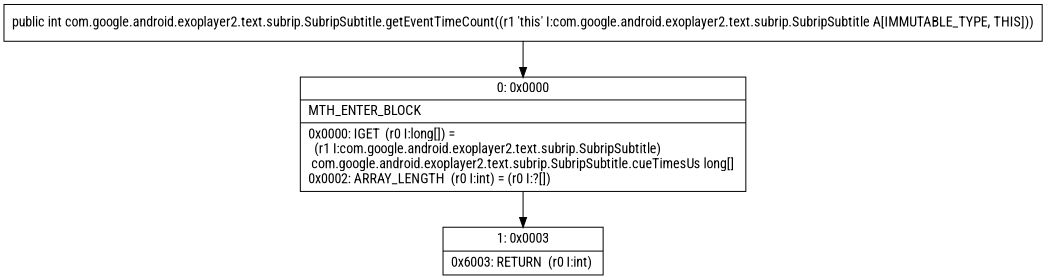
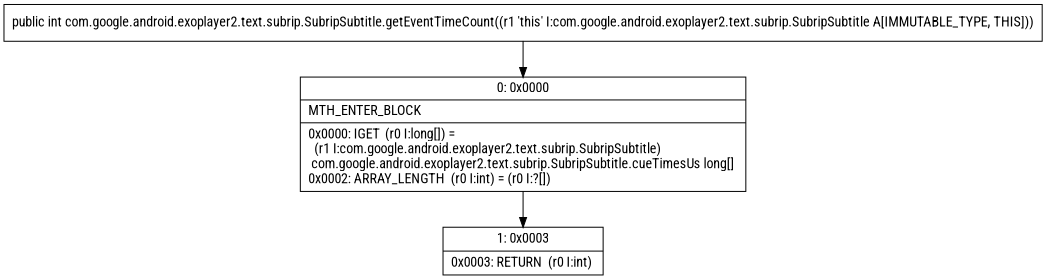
node "1: 0x0003": text "0x6003: RETURN  (r0 I:int)" -> "0x0003: RETURN  (r0 I:int)"
